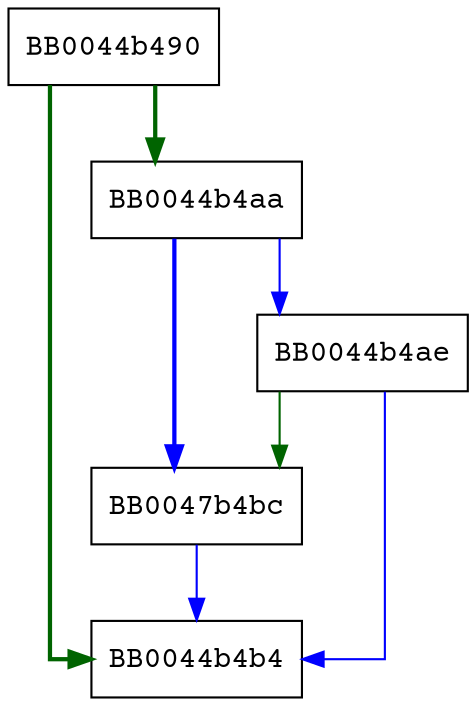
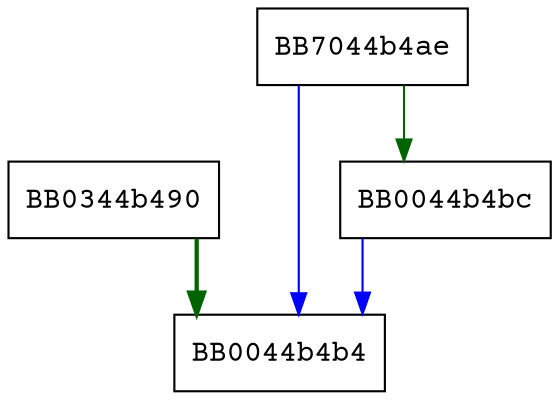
node "BB0044b490": label "BB0044b490" -> "BB0344b490"
node "BB0044b4aa": removed
node "BB0044b4ae": label "BB0044b4ae" -> "BB7044b4ae"
node "BB0047b4bc": label "BB0047b4bc" -> "BB0044b4bc"
